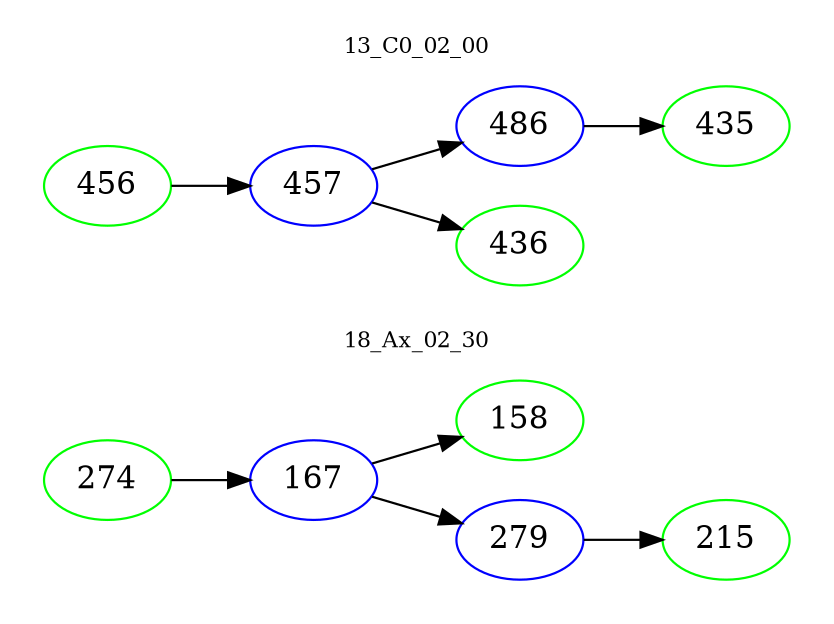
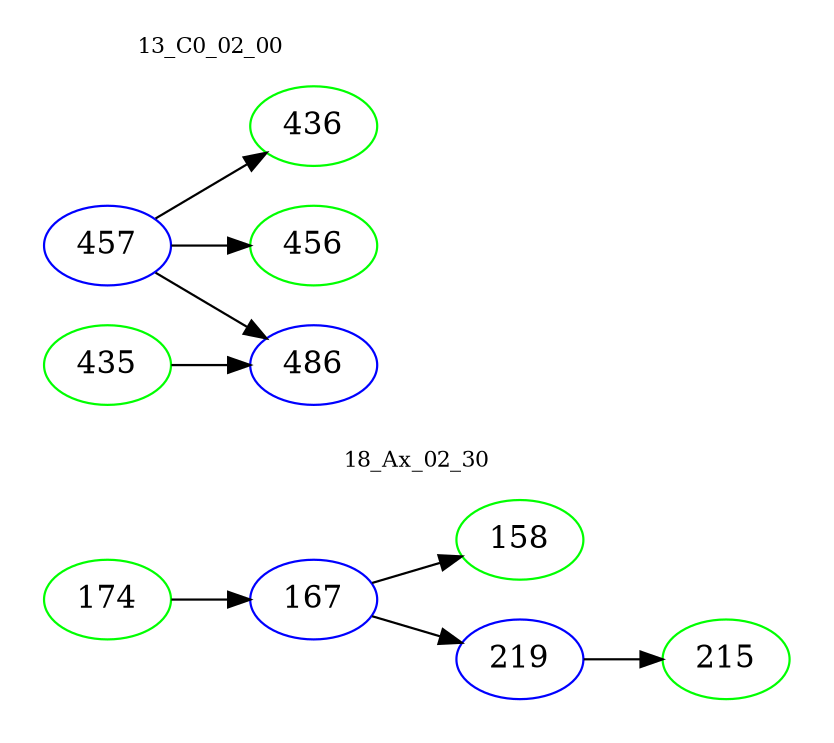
edge "486" -> "435": reversed
edge "456" -> "457": reversed
node "274": label "274" -> "174"
node "279": label "279" -> "219"
